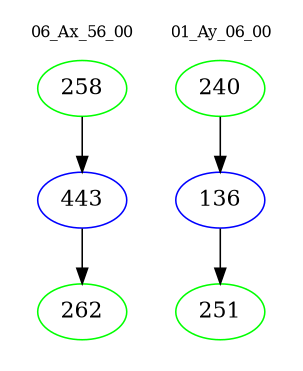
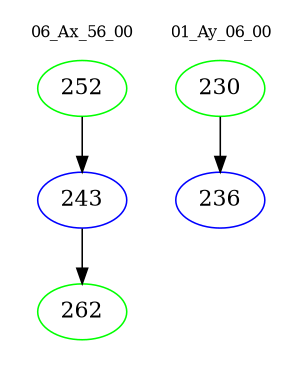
node "258": label "258" -> "252"
node "240": label "240" -> "230"
node "443": label "443" -> "243"
node "136": label "136" -> "236"
node "251": removed
